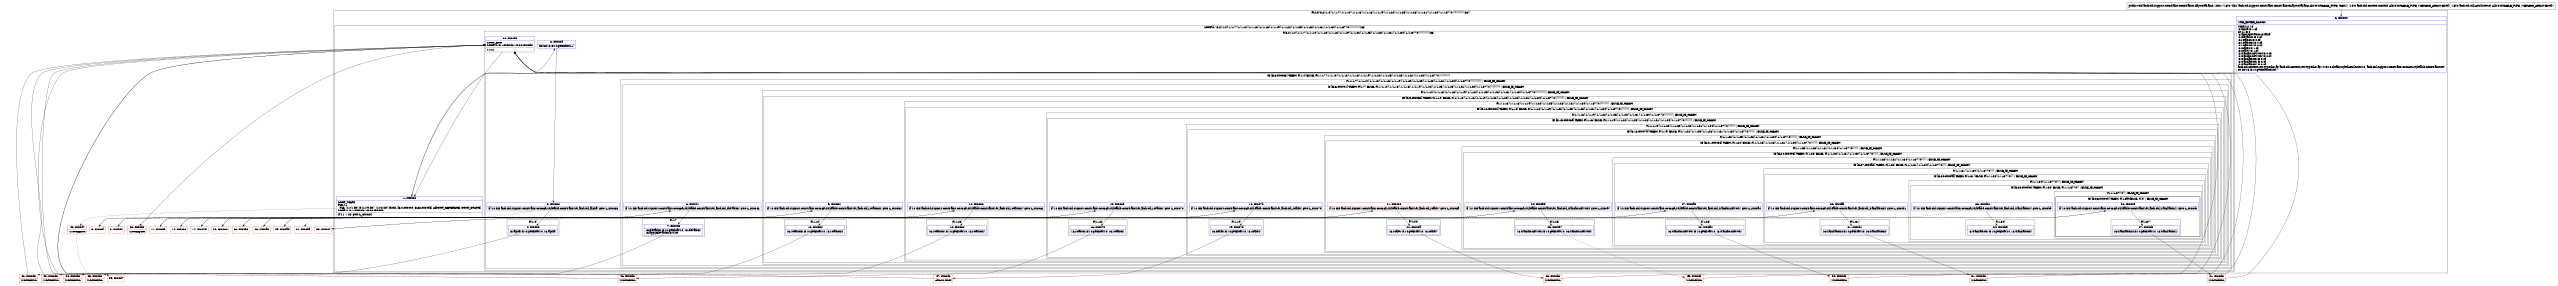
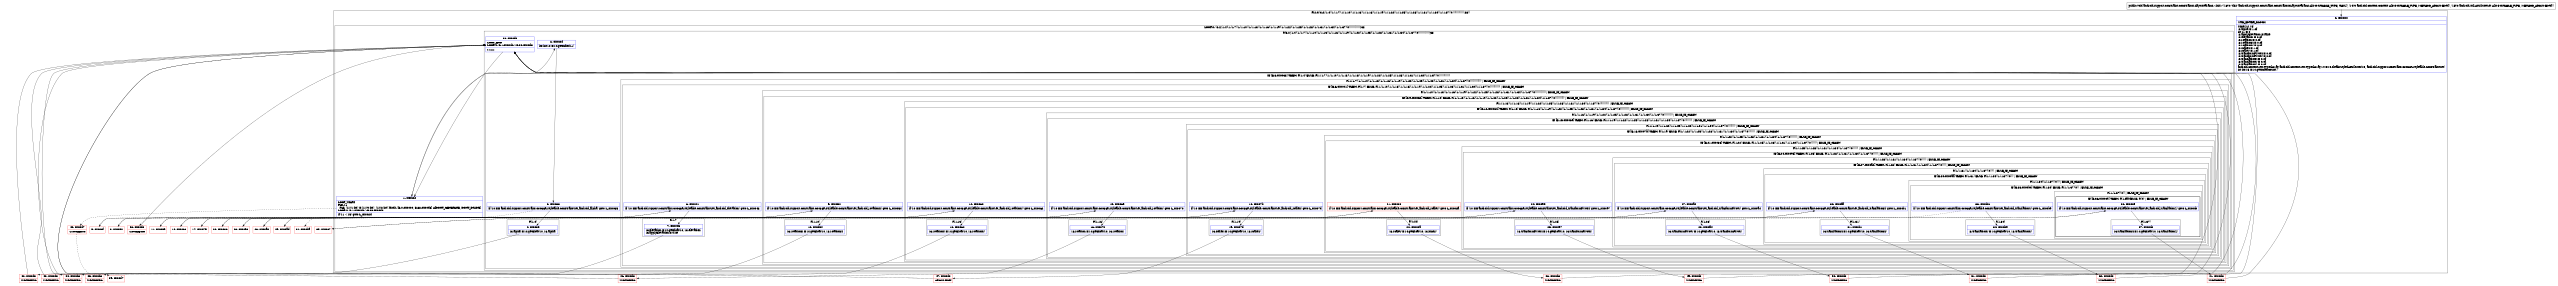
node "22: 0x008a": text "r3.scaleY = r4.getFloat(r0, r3.scaleY)" -> "r3.scaleY = r4.getFloat(r0, r3.binds)"
edge "25: 0x0097" -> "49: 0x00d3": style dashed -> solid
node "52: 0x00d3": added
